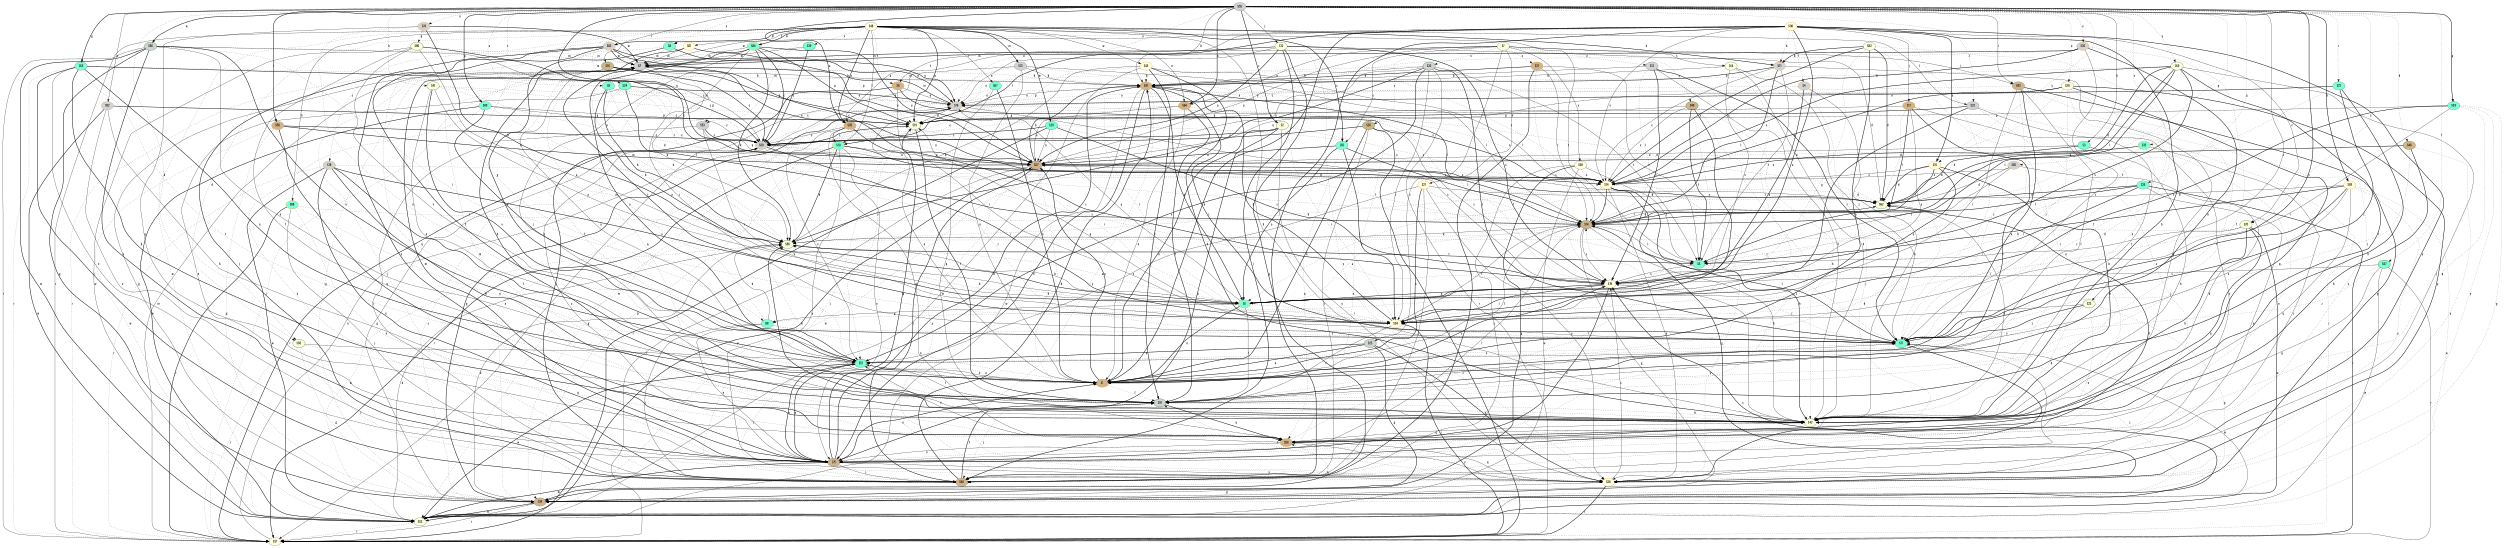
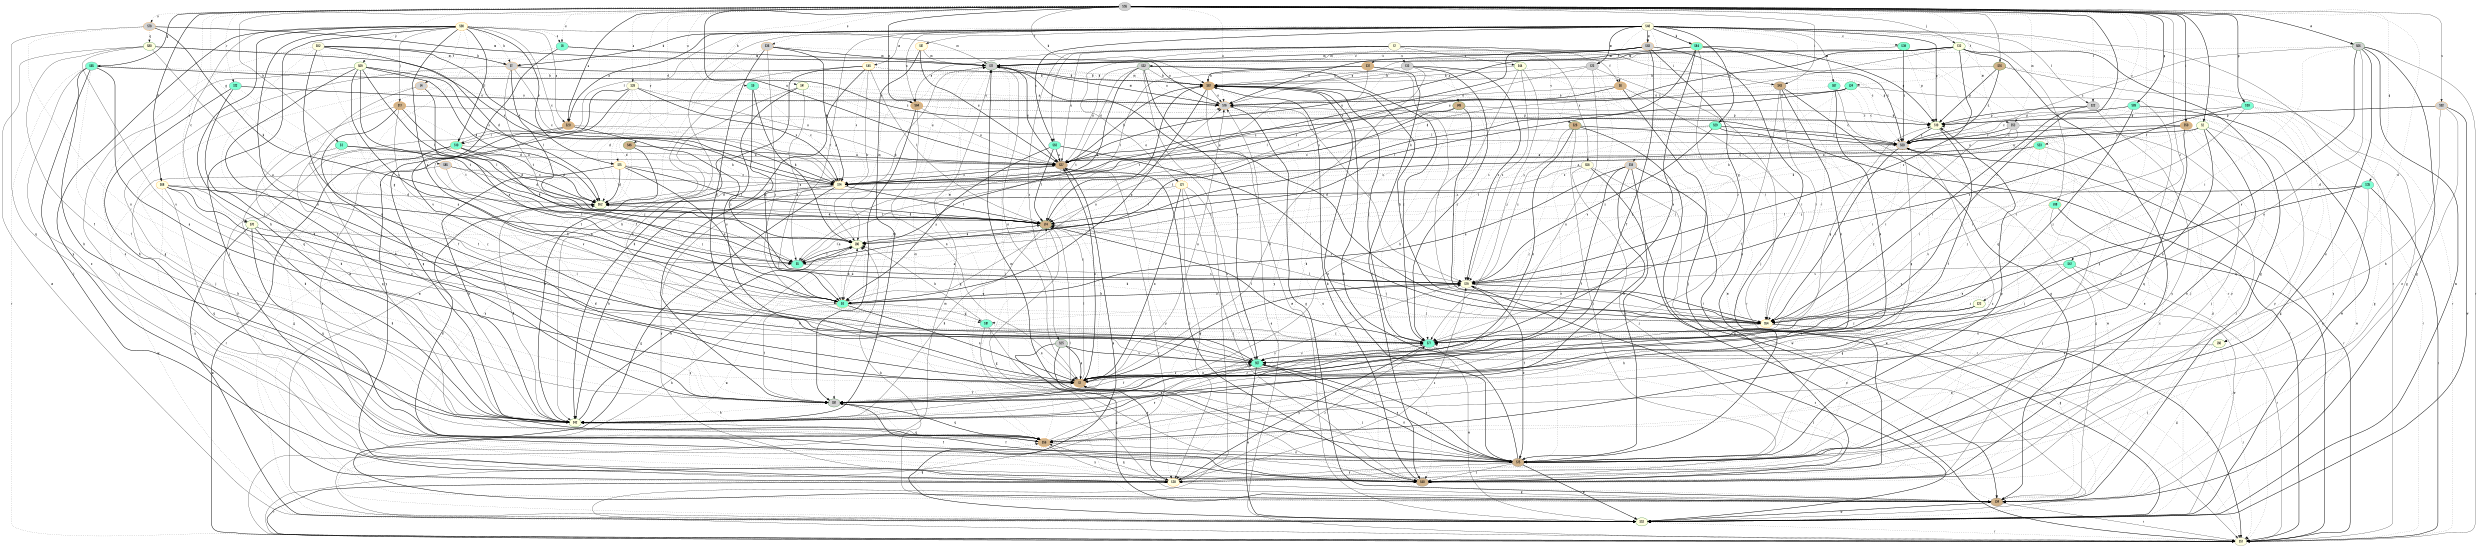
edge "S35" -> "S74": removed, label "l"
edge "S84" -> "S42": removed, label "h"
